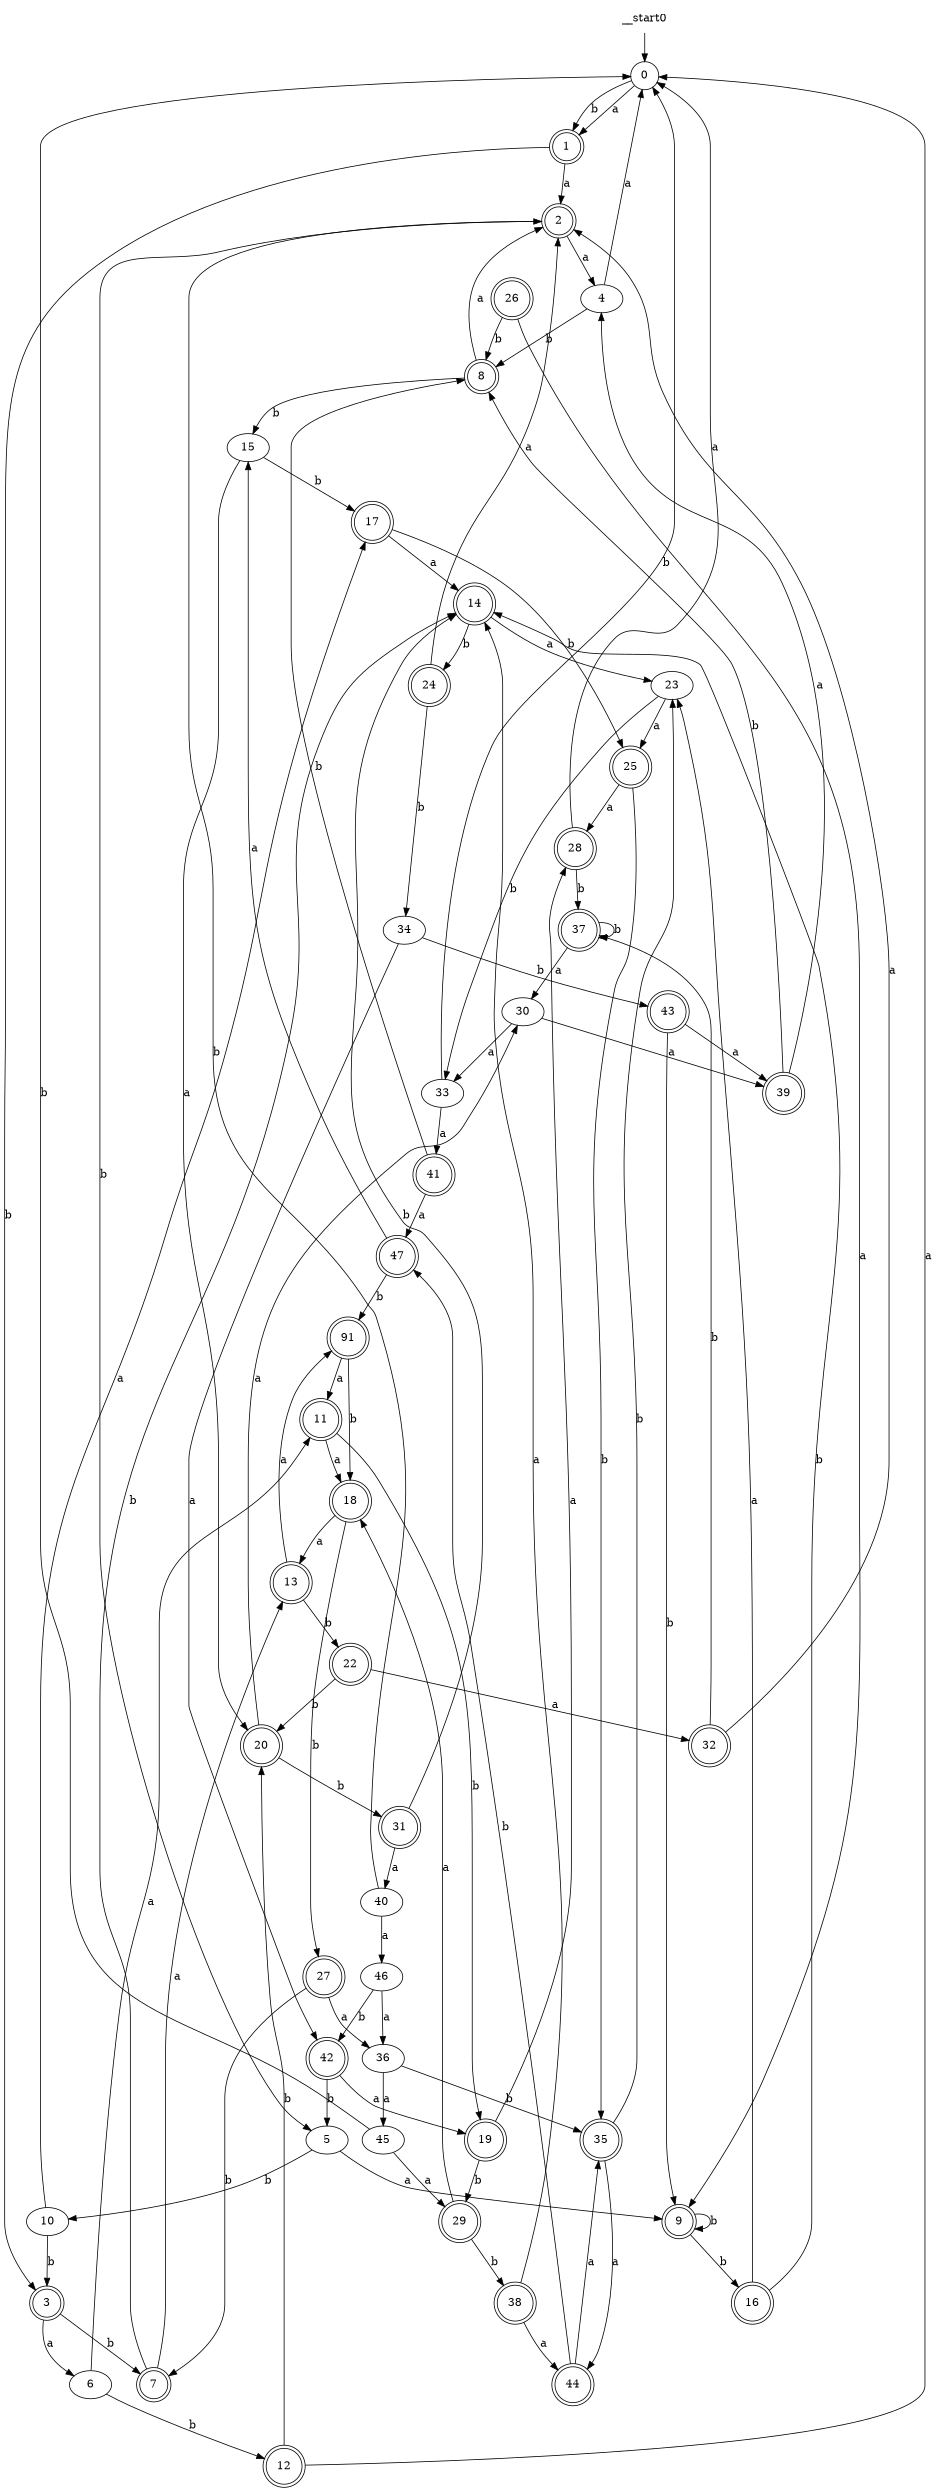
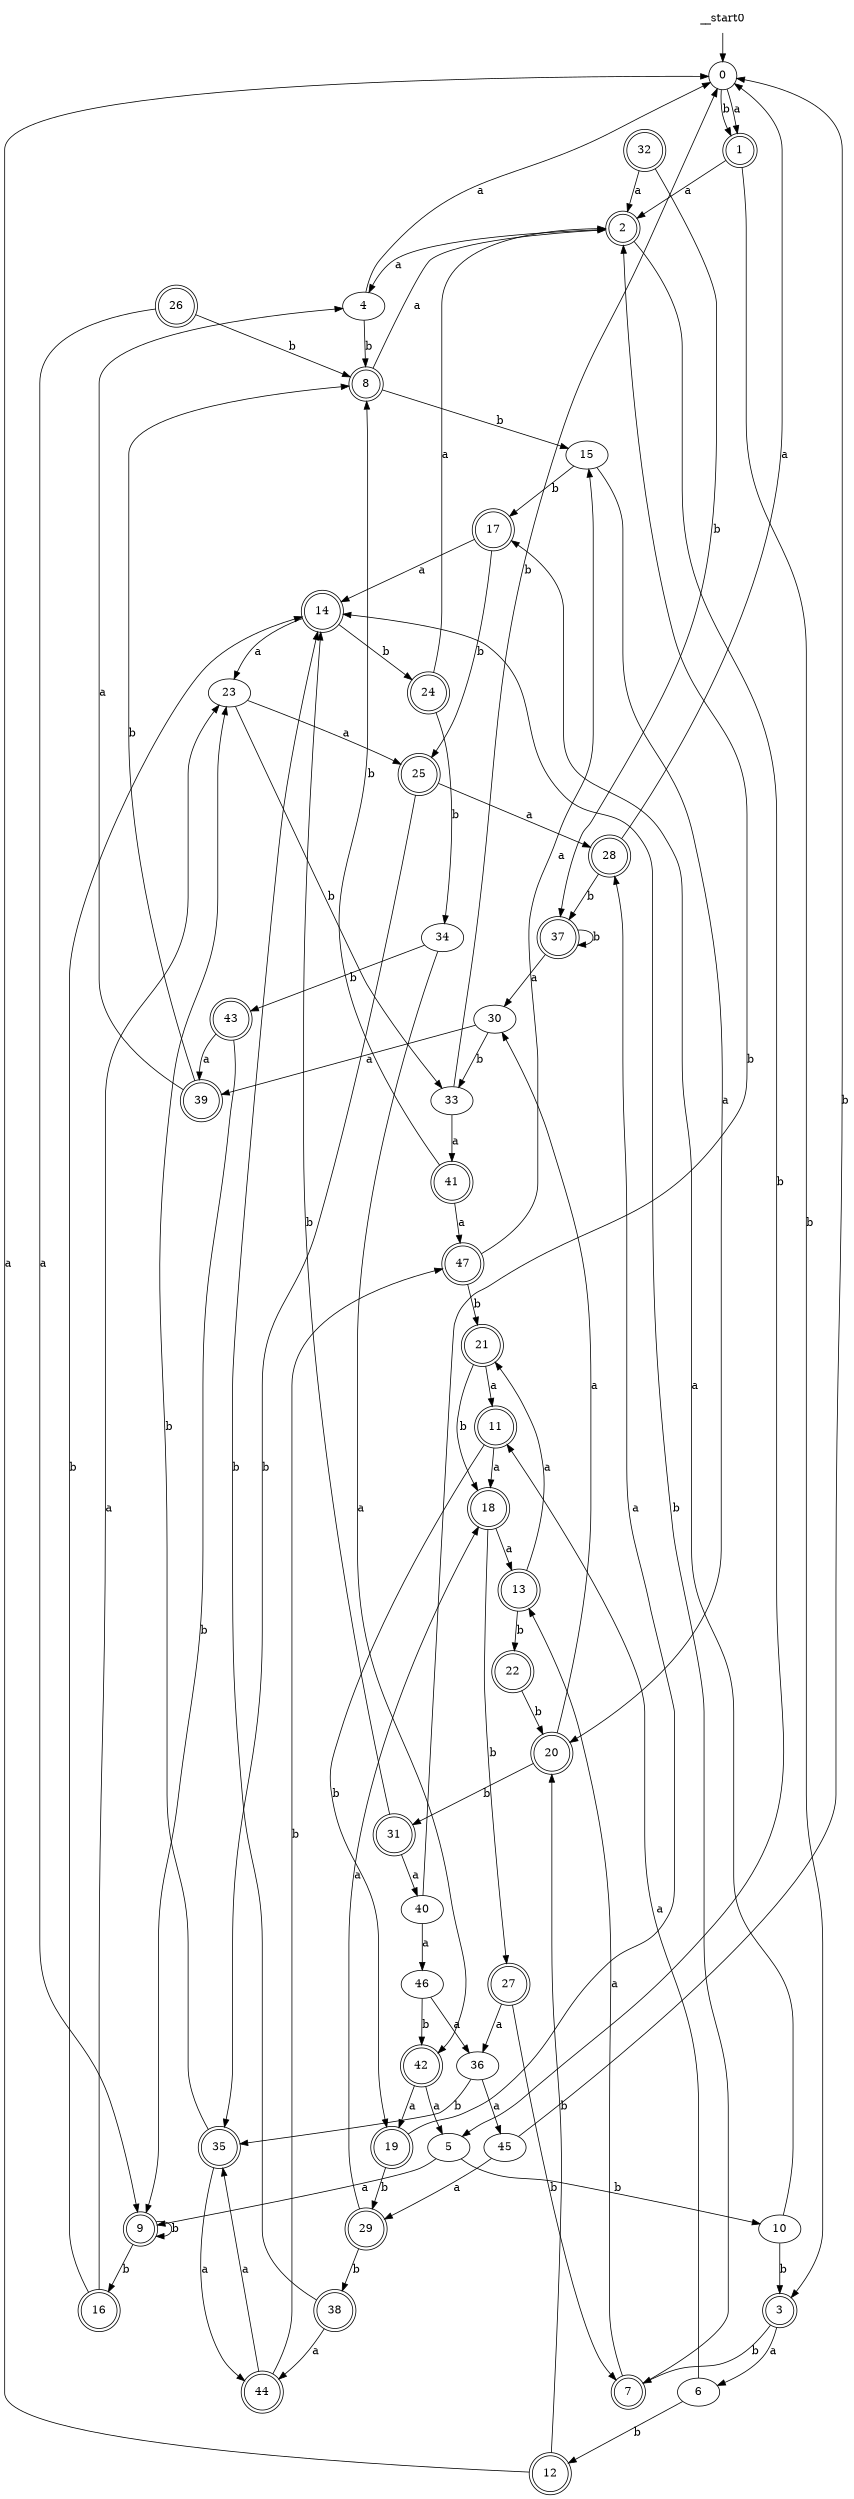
edge "30" -> "33": label "a" -> "b"
node "91": label "91" -> "21"
edge "38" -> "14": label "a" -> "b"
edge "22" -> "32": removed, label "a"
edge "42" -> "5": label "b" -> "a"
